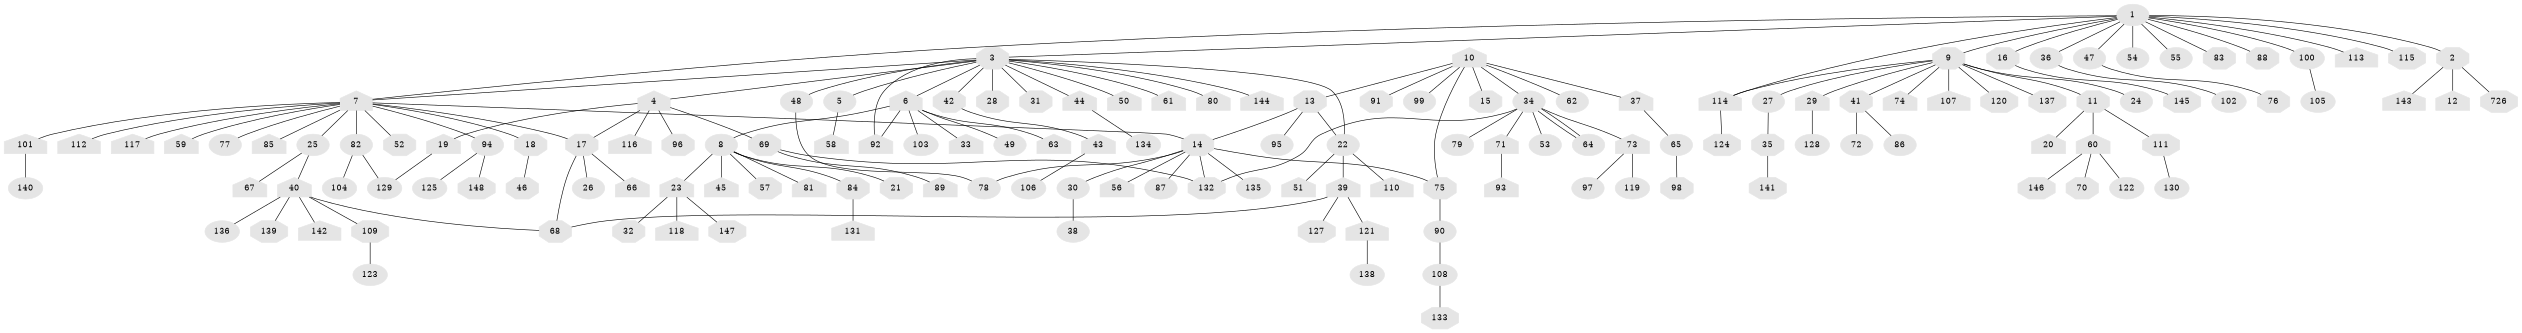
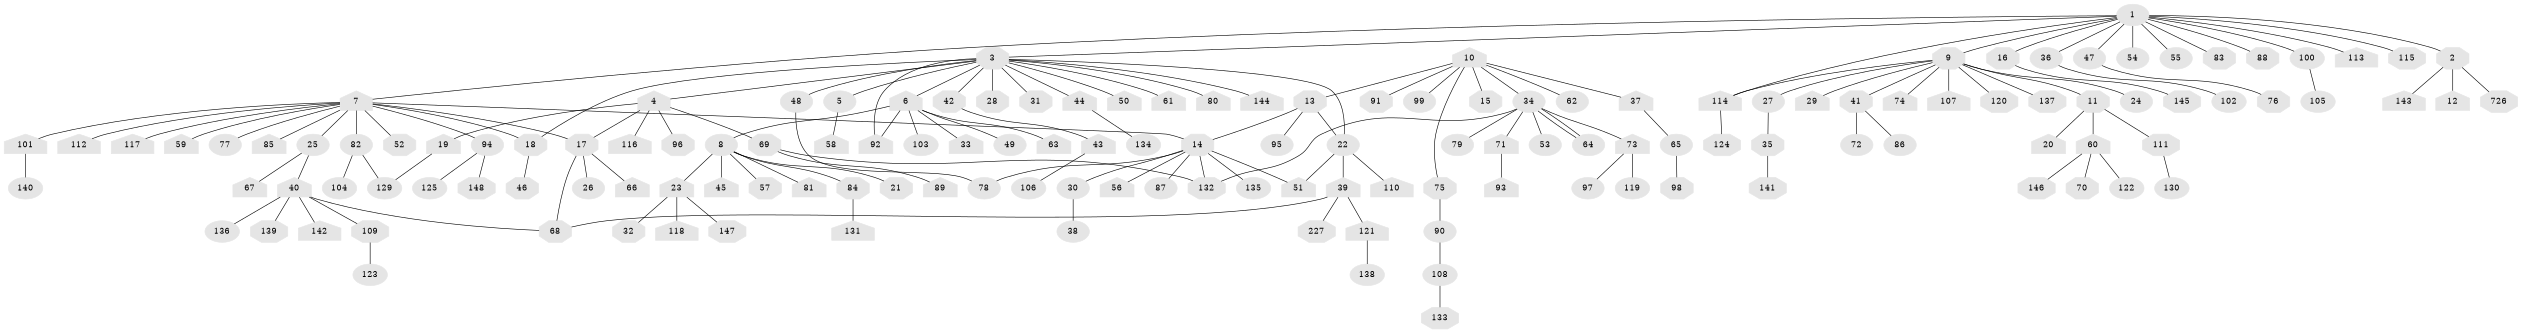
edge "3" -- "7": now "3" -- "18"
node "128": removed
edge "14" -- "75": now "14" -- "51"
node "127": label "127" -> "227"
